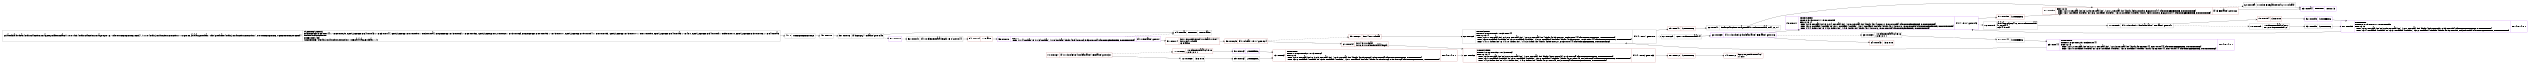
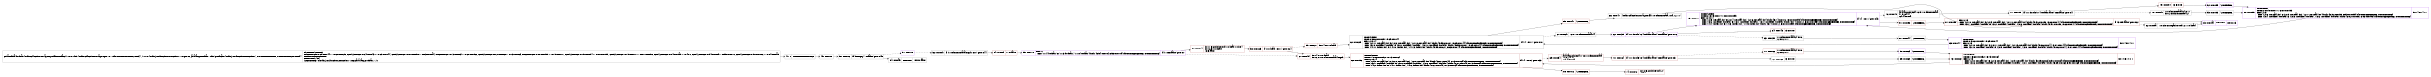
edge "55: 0x0010" -> "84: 0x00a5": now "55: 0x0010" -> "67: 0x004d"
node "69: 0x0054": added
